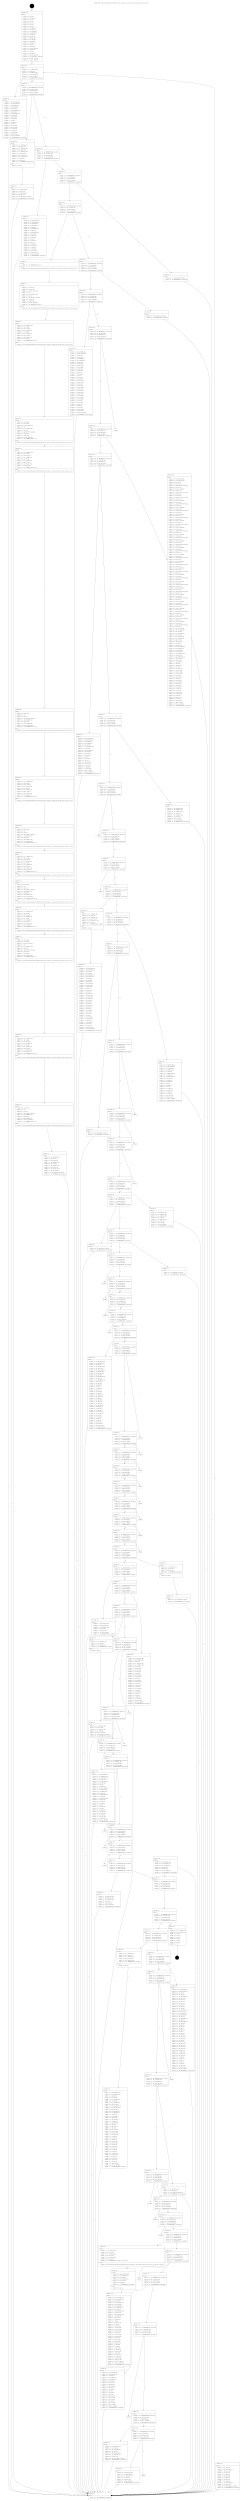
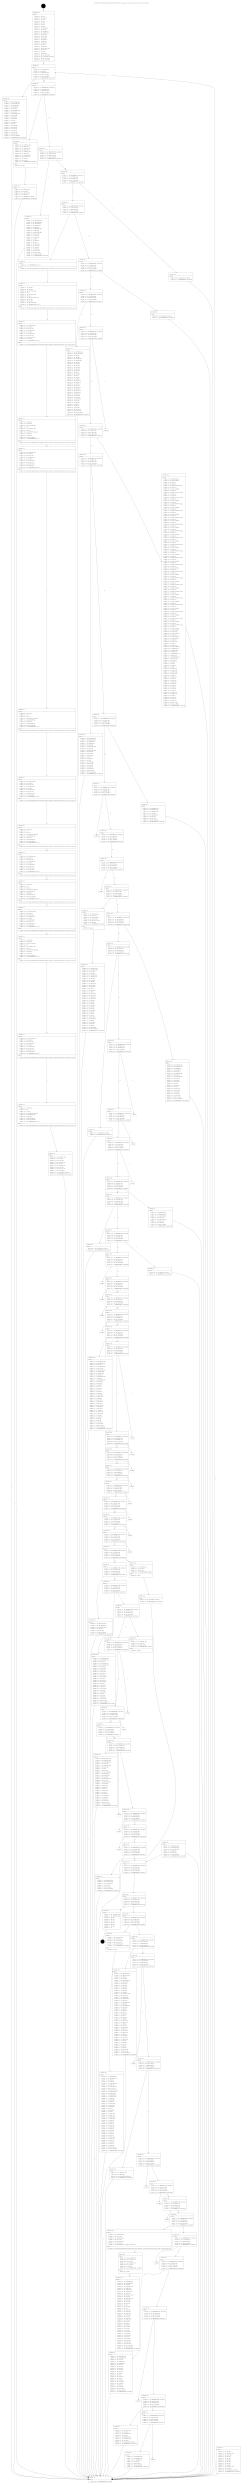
node "0x40533f [36]": removed
